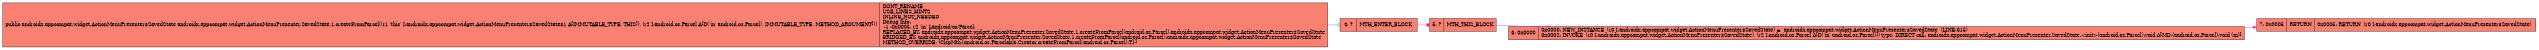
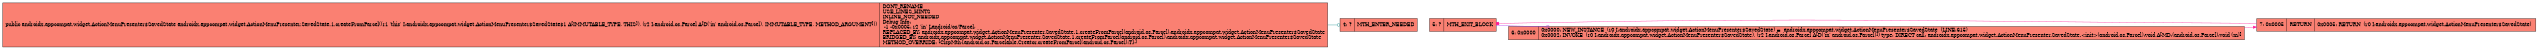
node "4: ?": text "MTH_ENTER_BLOCK" -> "MTH_ENTER_NEEDED"
edge "4: ?" -> "5: ?": now "7: 0x0005" -> "5: ?"
node "5: ?": text "MTH_THIS_BLOCK" -> "MTH_EXIT_BLOCK"
